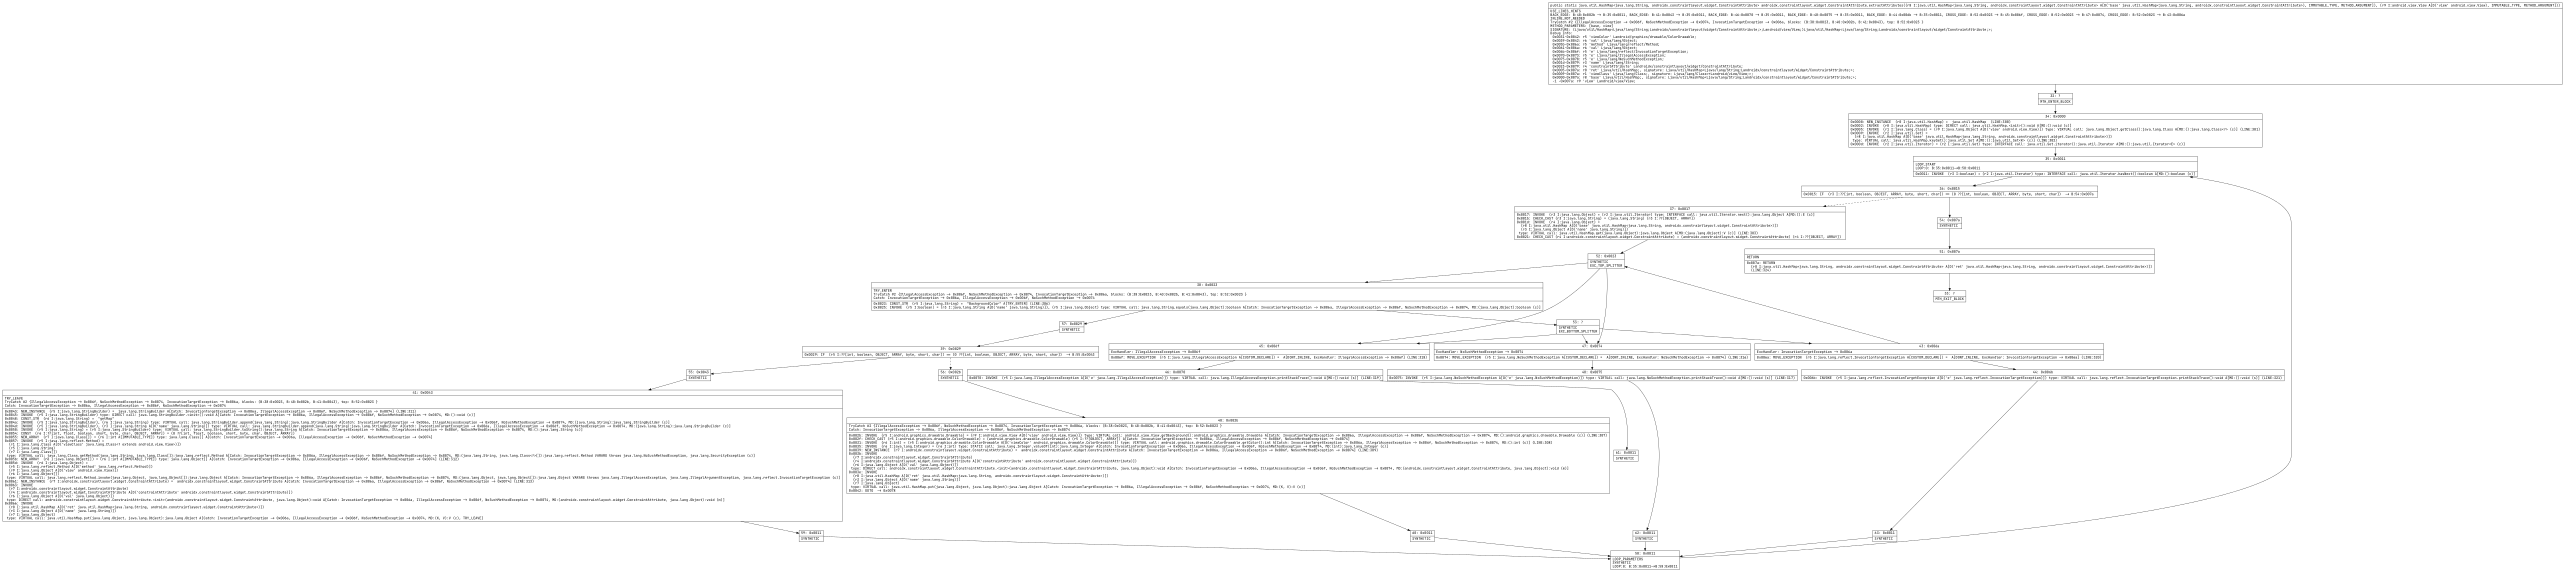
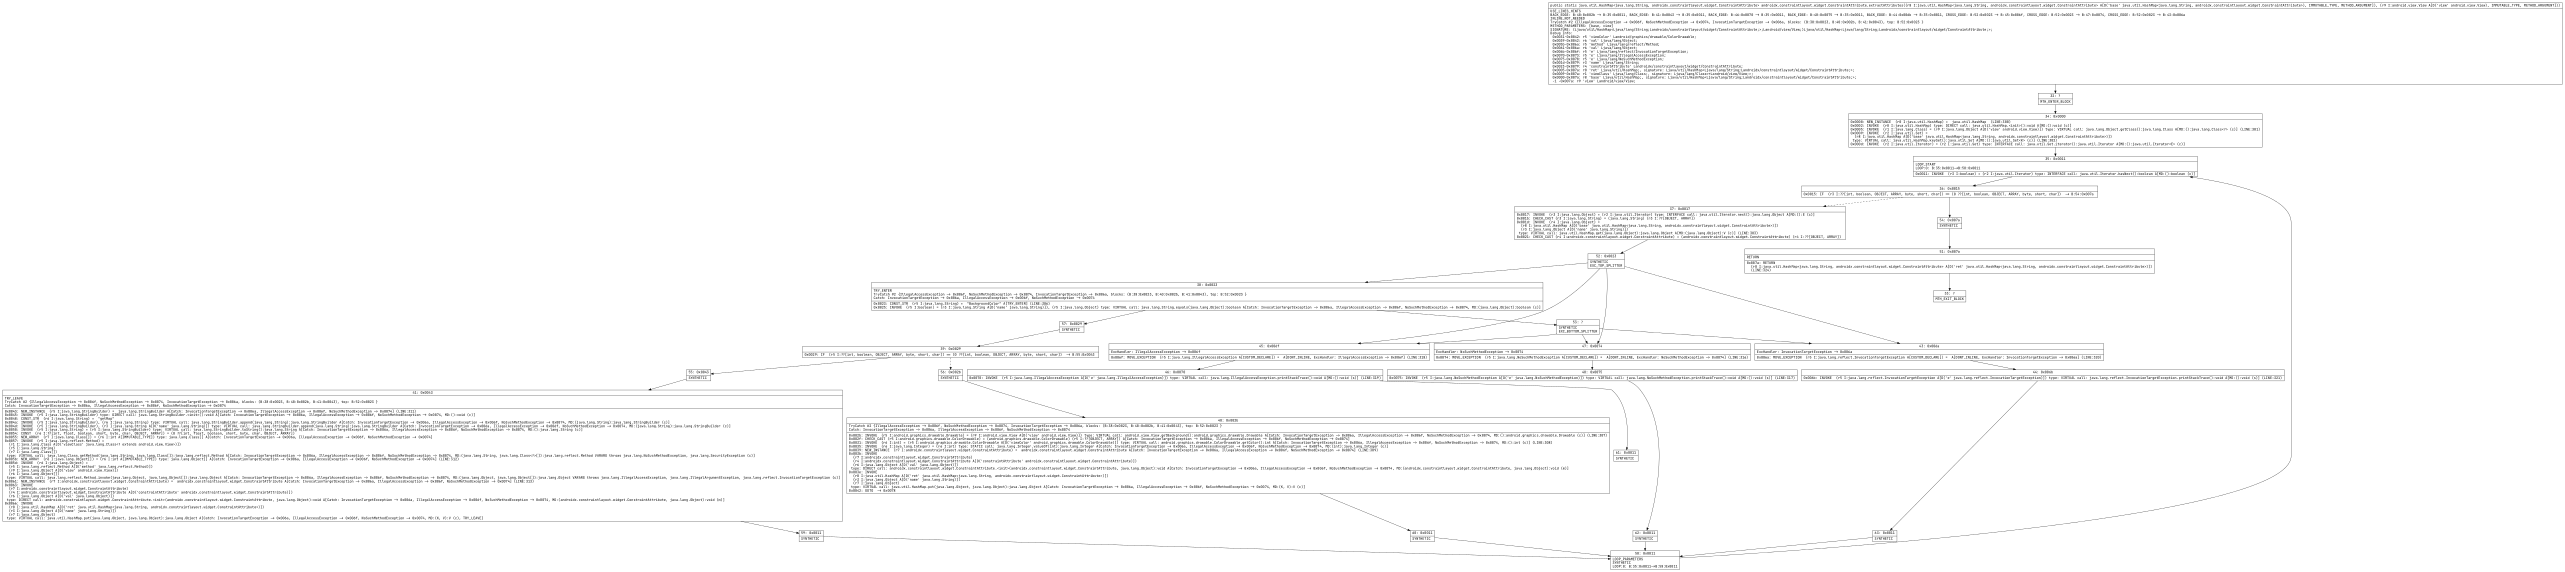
edge "43: 0x006a" -> "52: 0x0023": reversed
